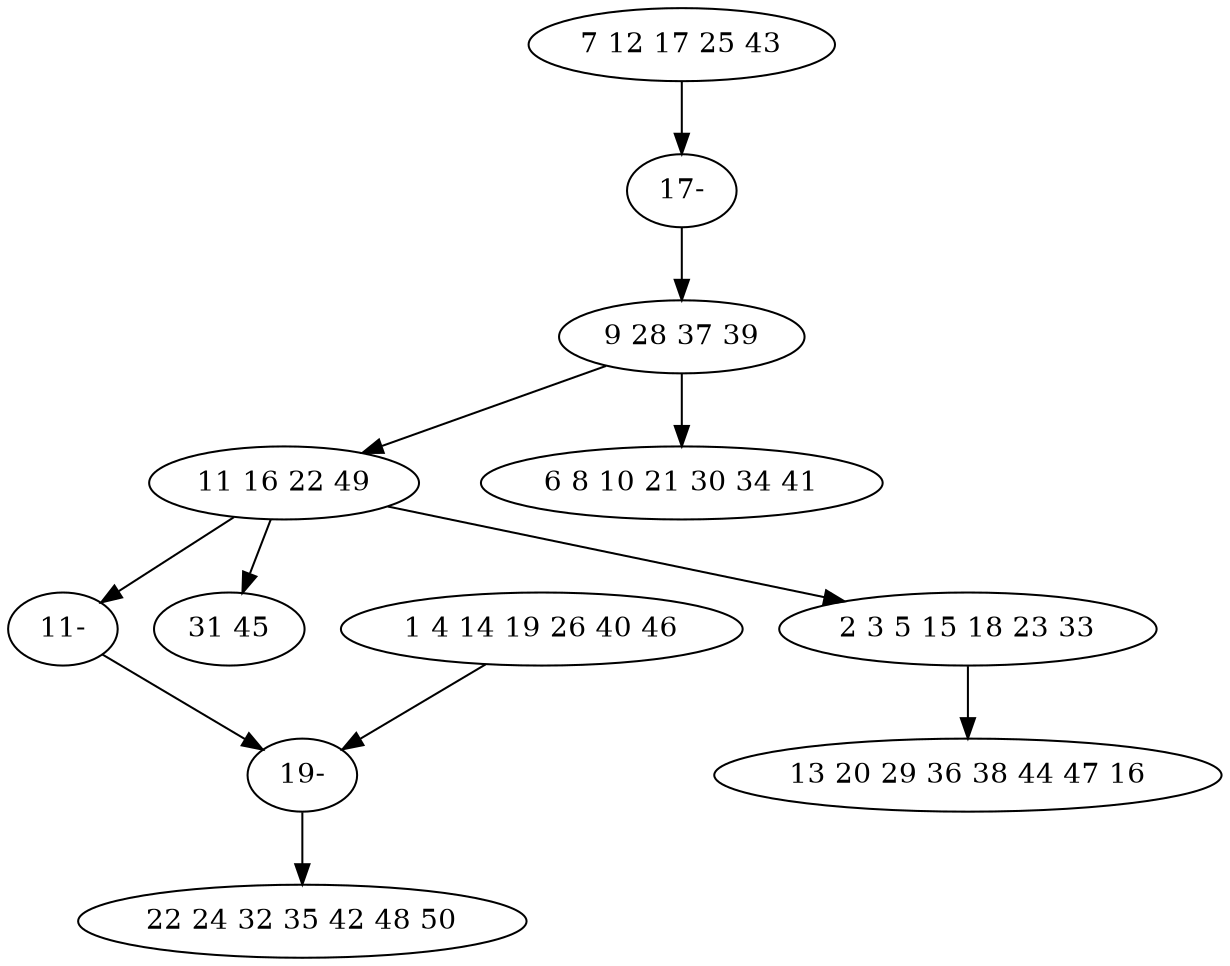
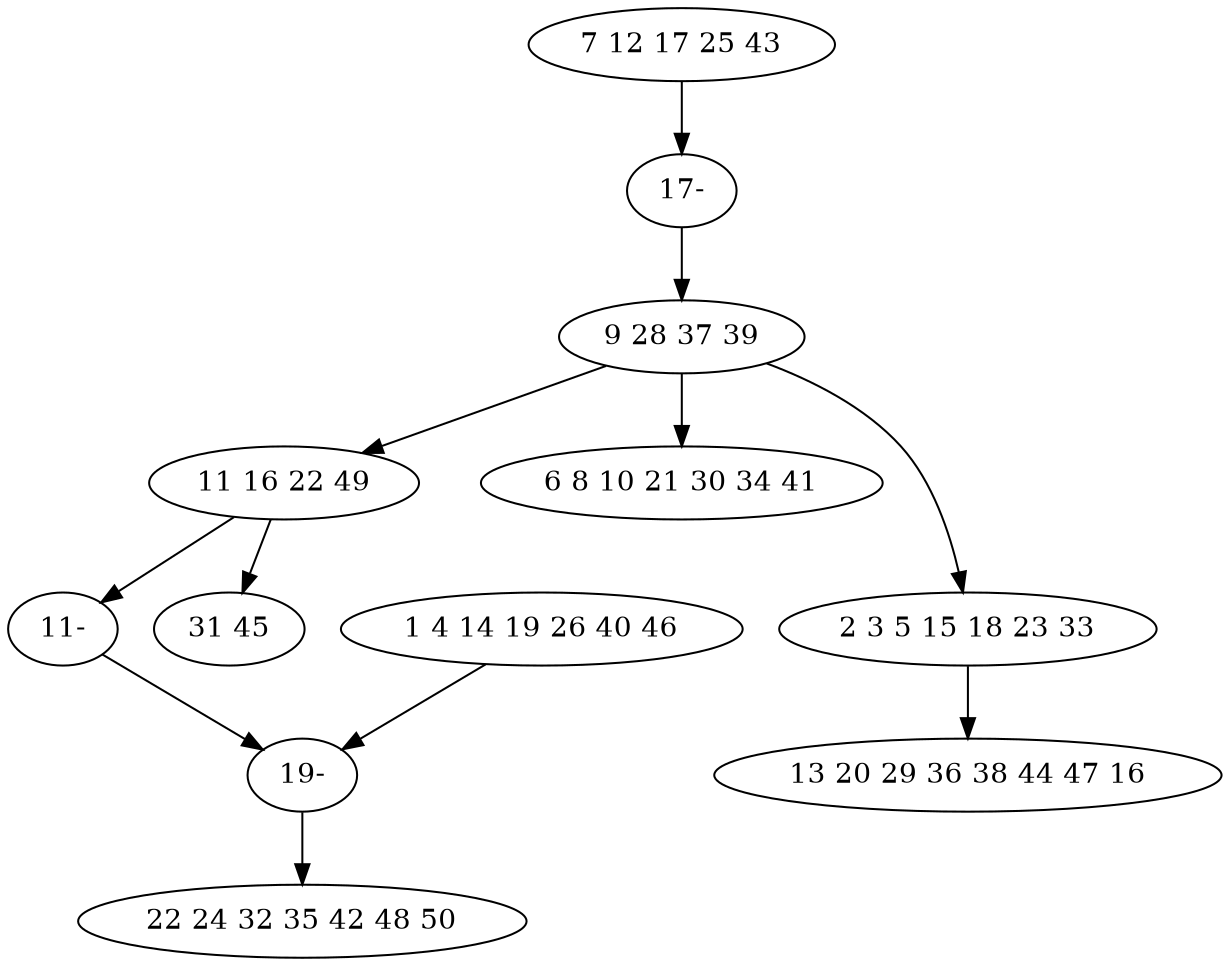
edge "11 16 22 49" -> "2 3 5 15 18 23 33": now "9 28 37 39" -> "2 3 5 15 18 23 33"
